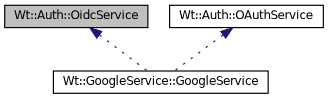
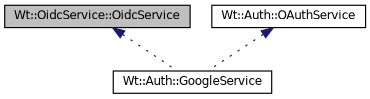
node "Wt::Auth::OidcService": label "Wt::Auth::OidcService" -> "Wt::OidcService::OidcService"
node "Wt::GoogleService::GoogleService": label "Wt::GoogleService::GoogleService" -> "Wt::Auth::GoogleService"
